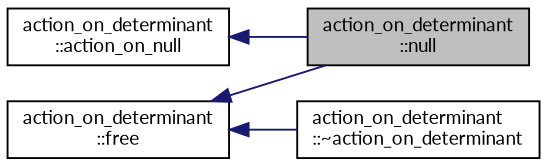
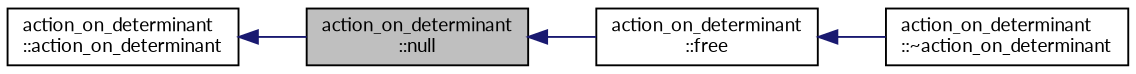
node "action_on_determinant ::action_on_null": label "action_on_determinant ::action_on_null" -> "action_on_determinant ::action_on_determinant"
edge "action_on_determinant ::null" -> "action_on_determinant ::free": reversed
